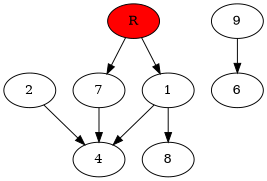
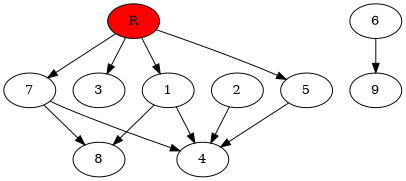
edge "9" -> "6": reversed
node "3": added
node "5": added
edge "7" -> "8": added
